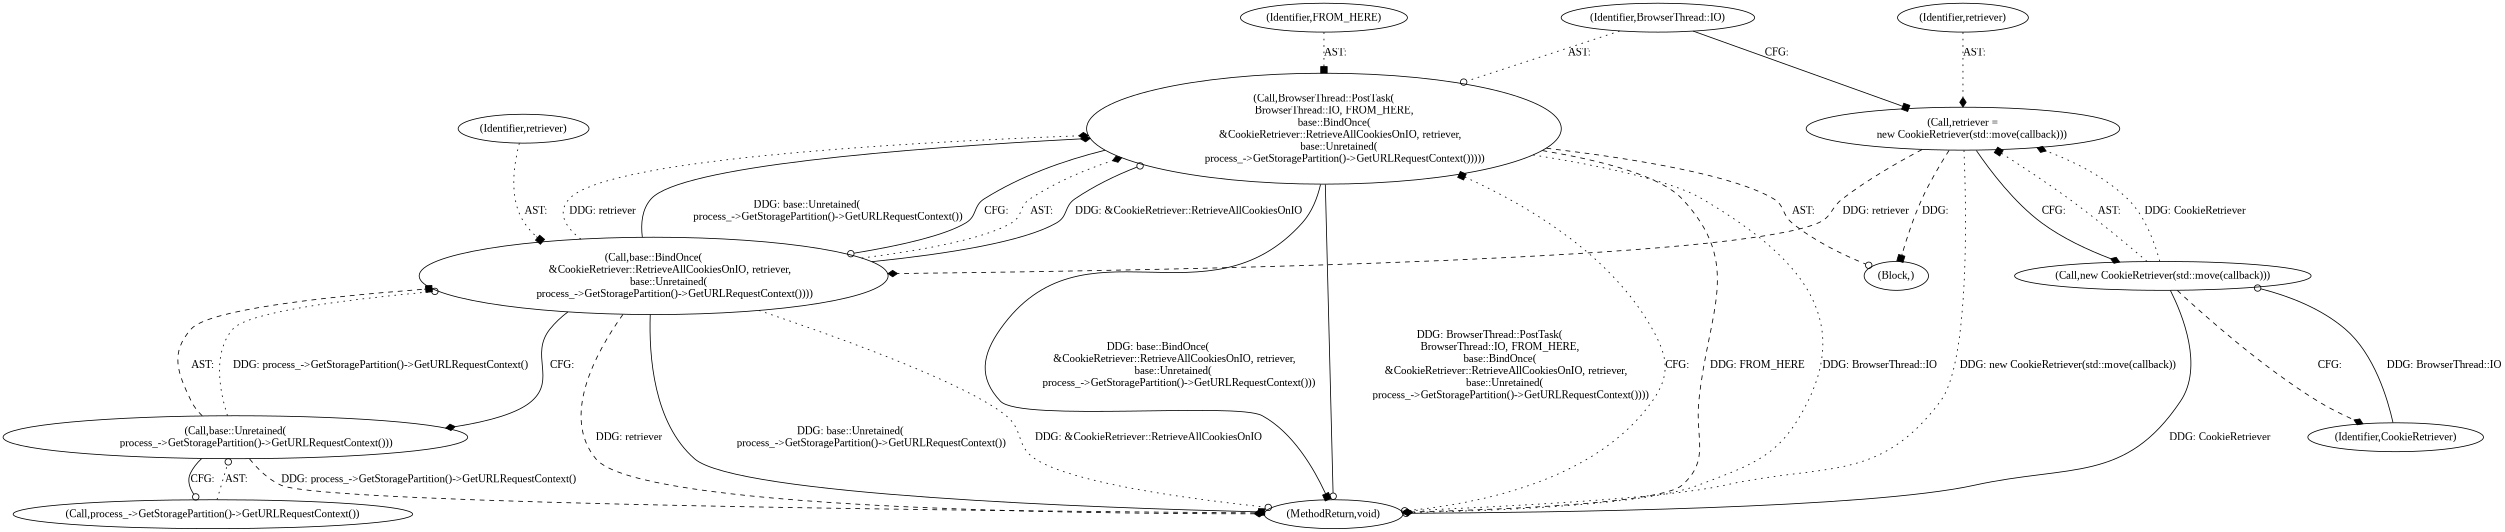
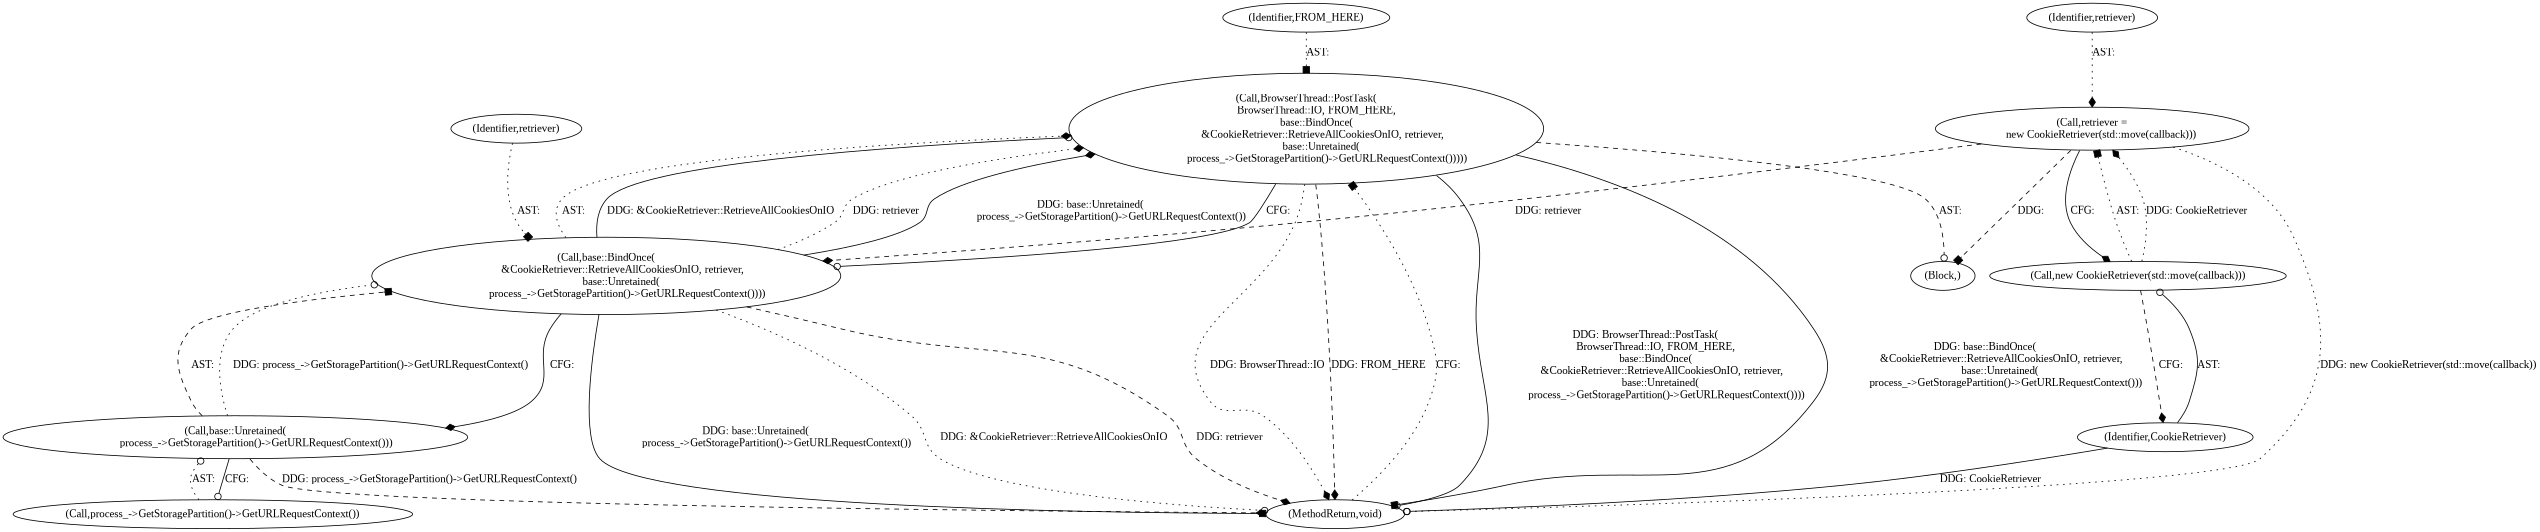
node "(Identifier,BrowserThread::IO)": removed
edge "(Identifier,CookieRetriever)" -> "(Call,new CookieRetriever(std::move(callback)))": label "DDG: BrowserThread::IO" -> "AST: "
edge "(Call,new CookieRetriever(std::move(callback)))" -> "(MethodReturn,void)": now "(Identifier,CookieRetriever)" -> "(MethodReturn,void)"
